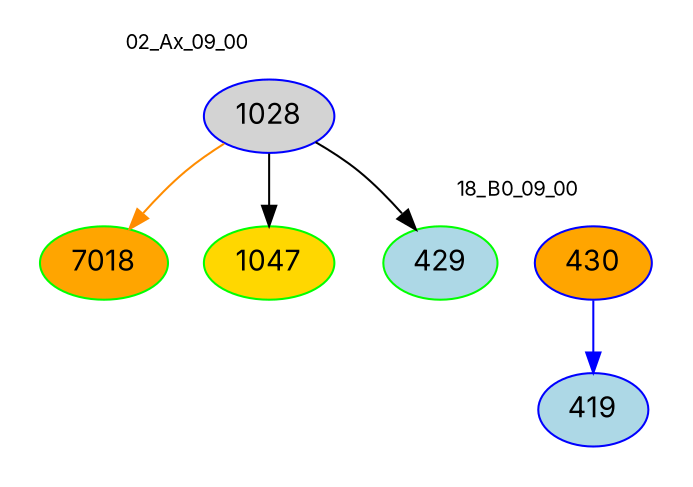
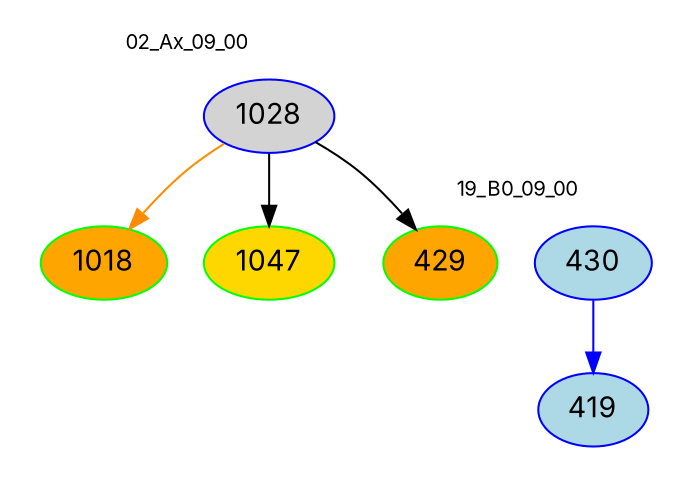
cluster "18_B0_09_00": label "18_B0_09_00" -> "19_B0_09_00"
node "7018": label "7018" -> "1018"
node "429": fillcolor lightblue -> orange
node "430": fillcolor orange -> lightblue
